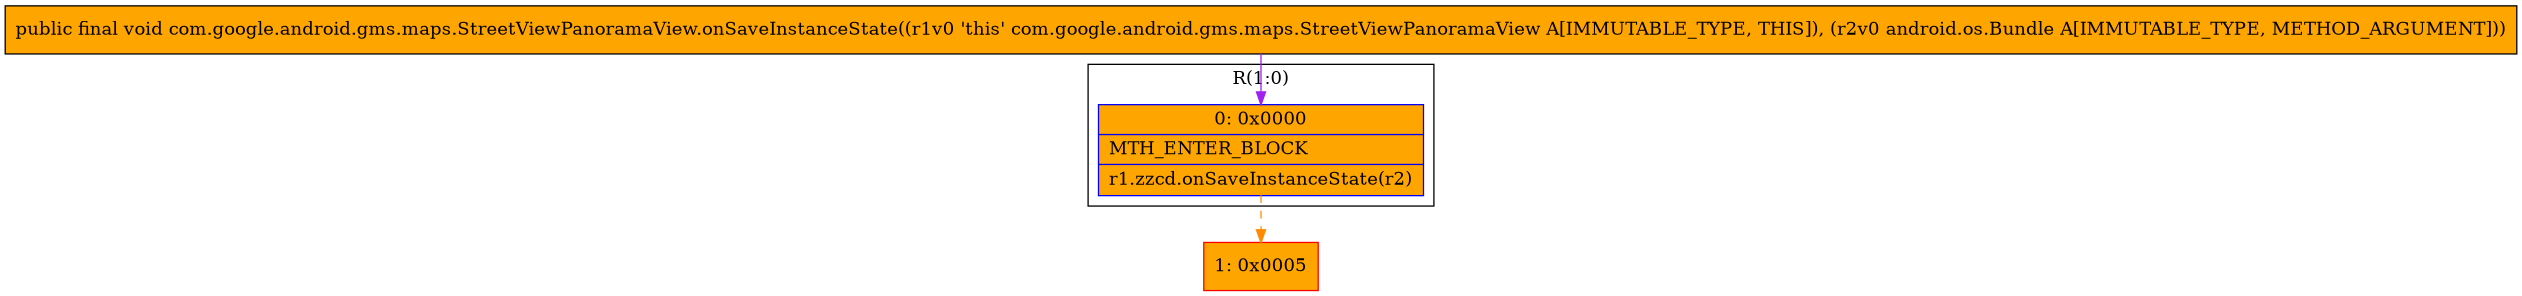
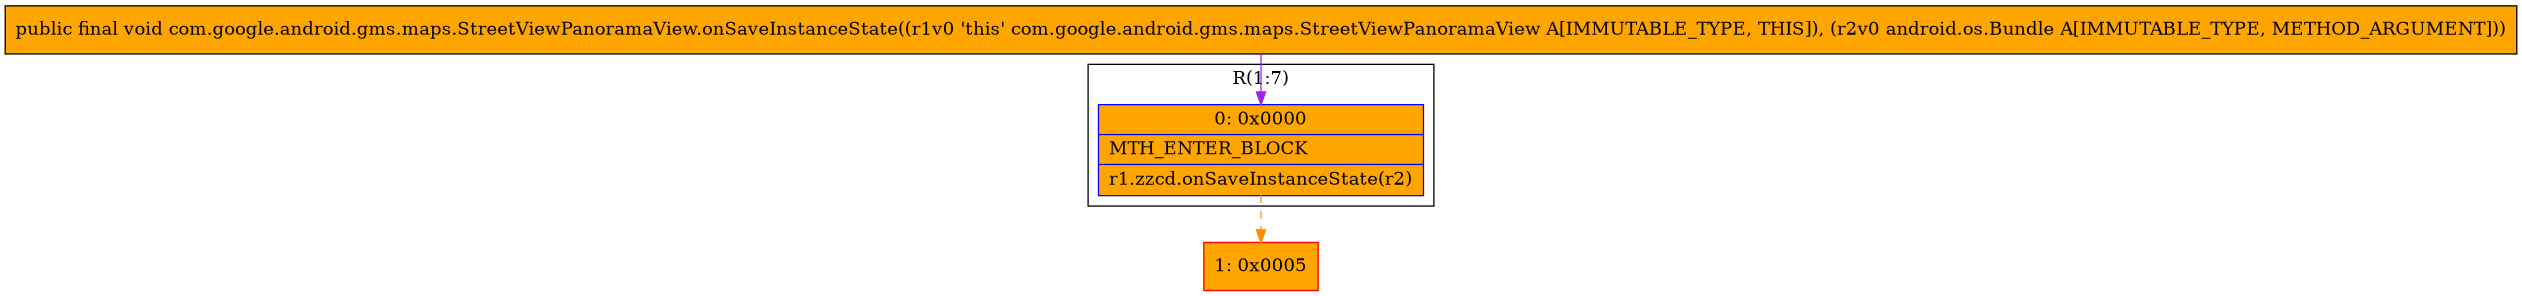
cluster "R(1:0)": label "R(1:0)" -> "R(1:7)"
